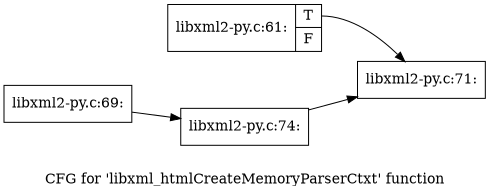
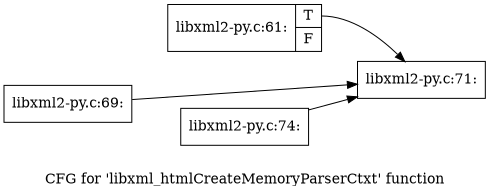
edge "libxml2-py.c:69:" -> "libxml2-py.c:74:": now "libxml2-py.c:69:" -> "libxml2-py.c:71:"
